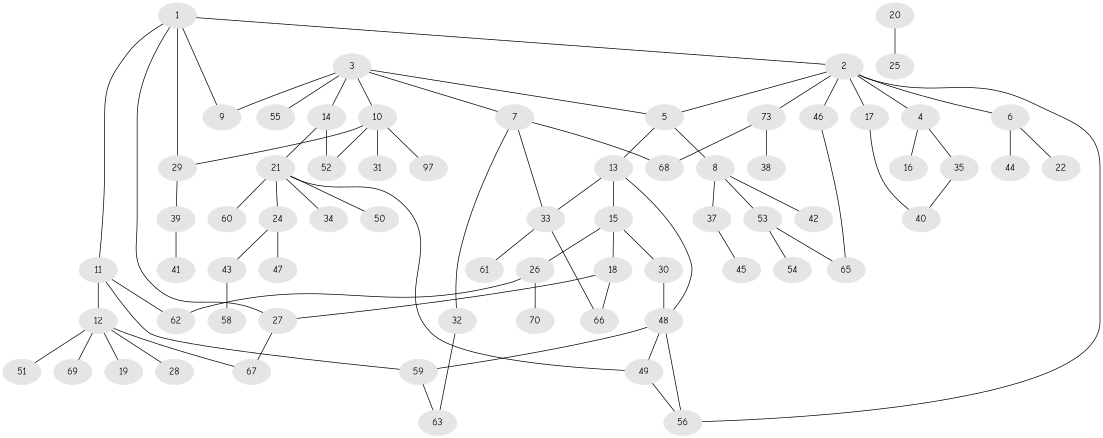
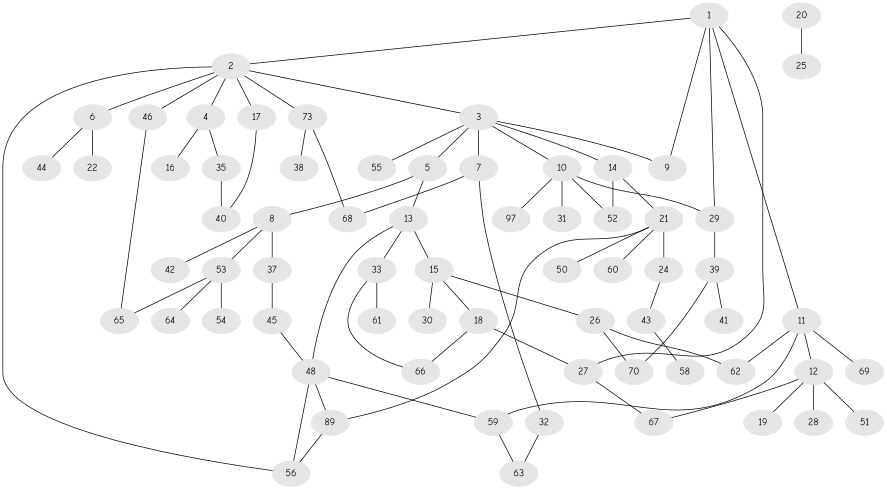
edge "2" -- "5": now "2" -- "3"
edge "7" -- "33": removed
node "34": removed
node "47": removed
edge "30" -- "48": now "45" -- "48"
node "64": added
edge "39" -- "70": added
edge "12" -- "69": now "11" -- "69"
node "49": label "49" -> "89"
